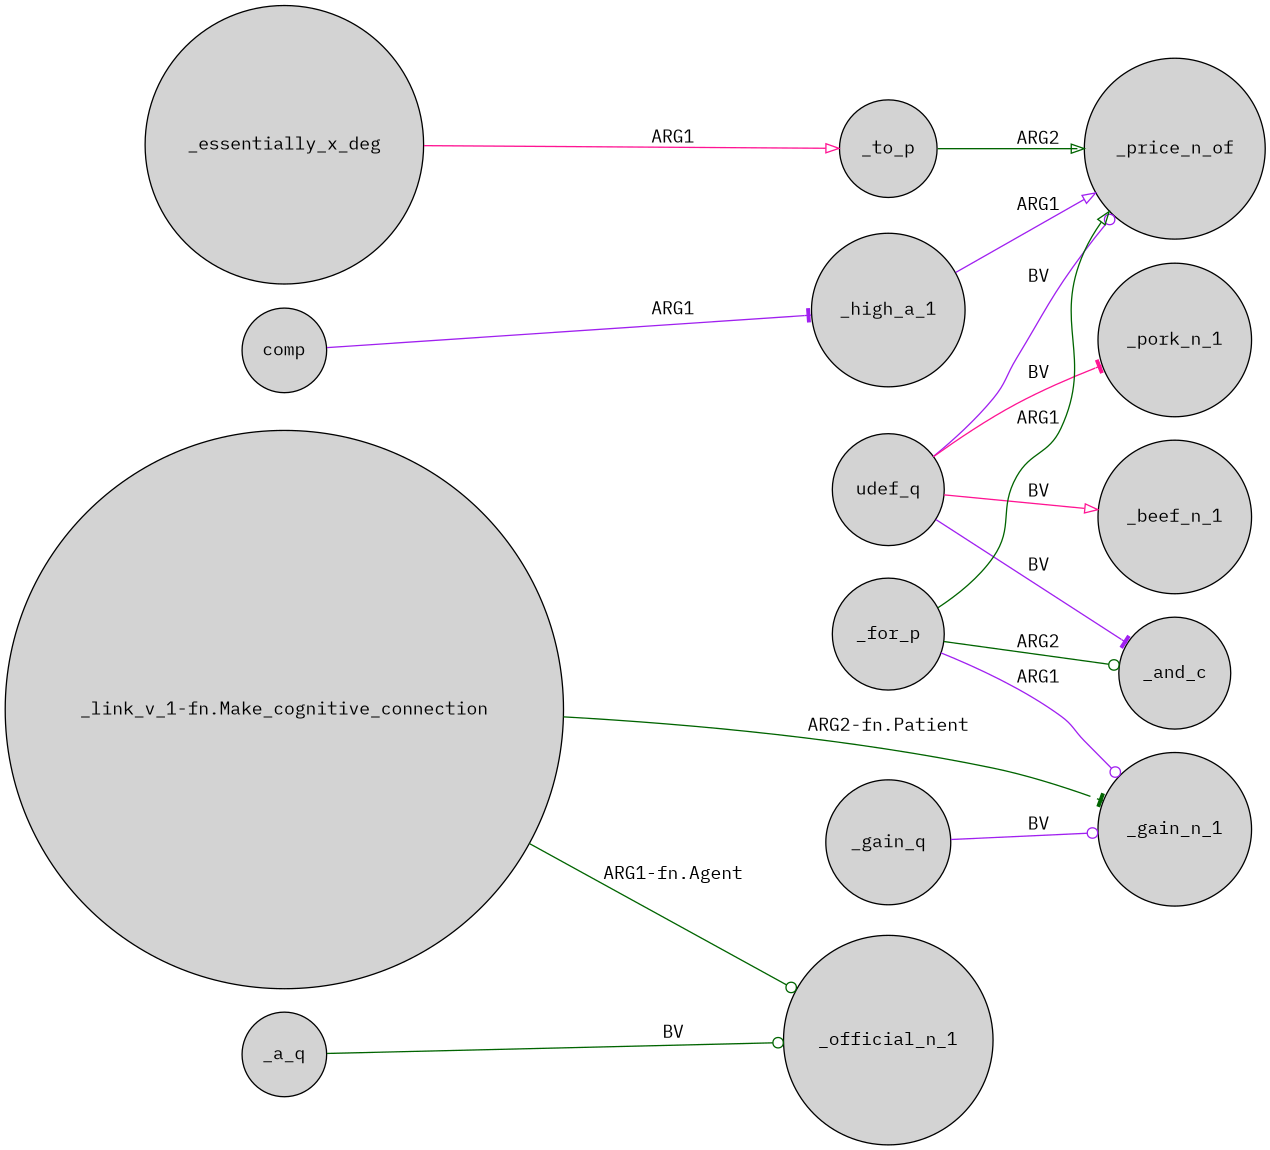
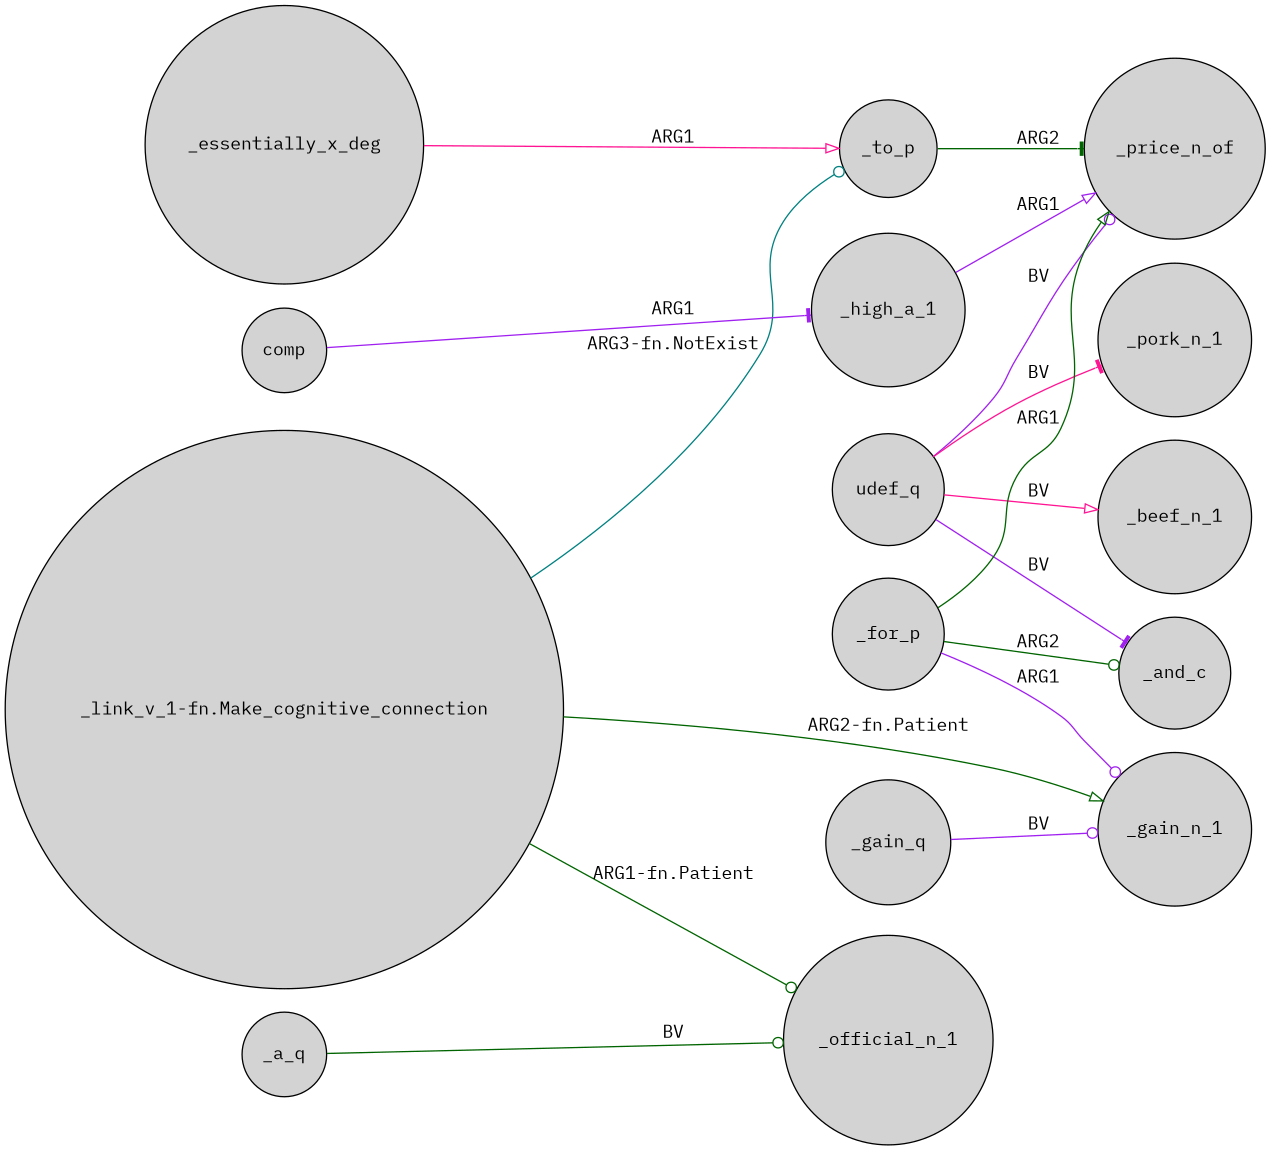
edge "_to_p" -> "_price_n_of": arrowhead onormal -> tee
edge "_link_v_1-fn.Make_cognitive_connection" -> "_to_p": added, label "ARG3-fn.NotExist"
edge "_link_v_1-fn.Make_cognitive_connection" -> "_gain_n_1": arrowhead tee -> onormal
edge "_link_v_1-fn.Make_cognitive_connection" -> "_official_n_1": label "ARG1-fn.Agent" -> "ARG1-fn.Patient"
